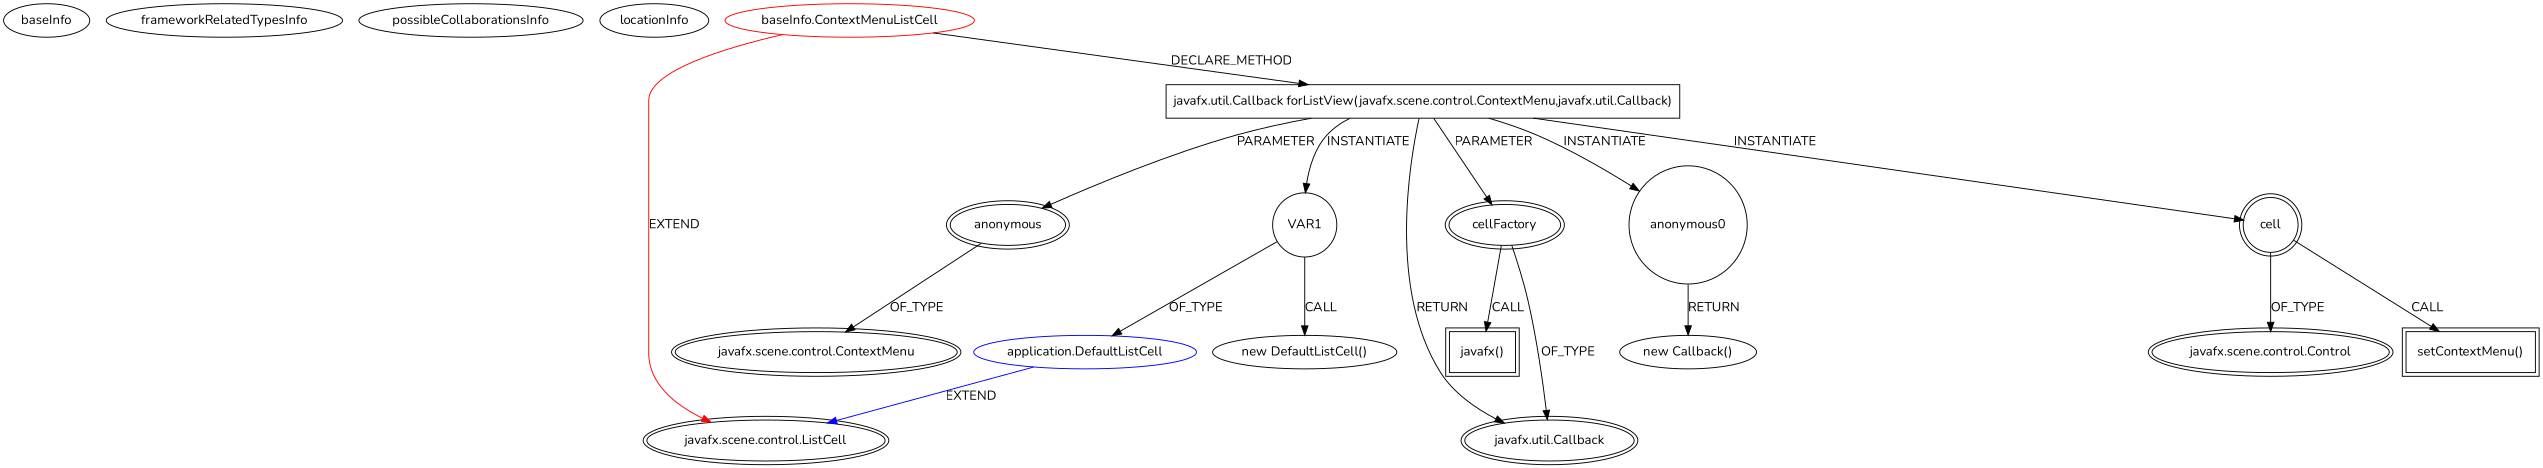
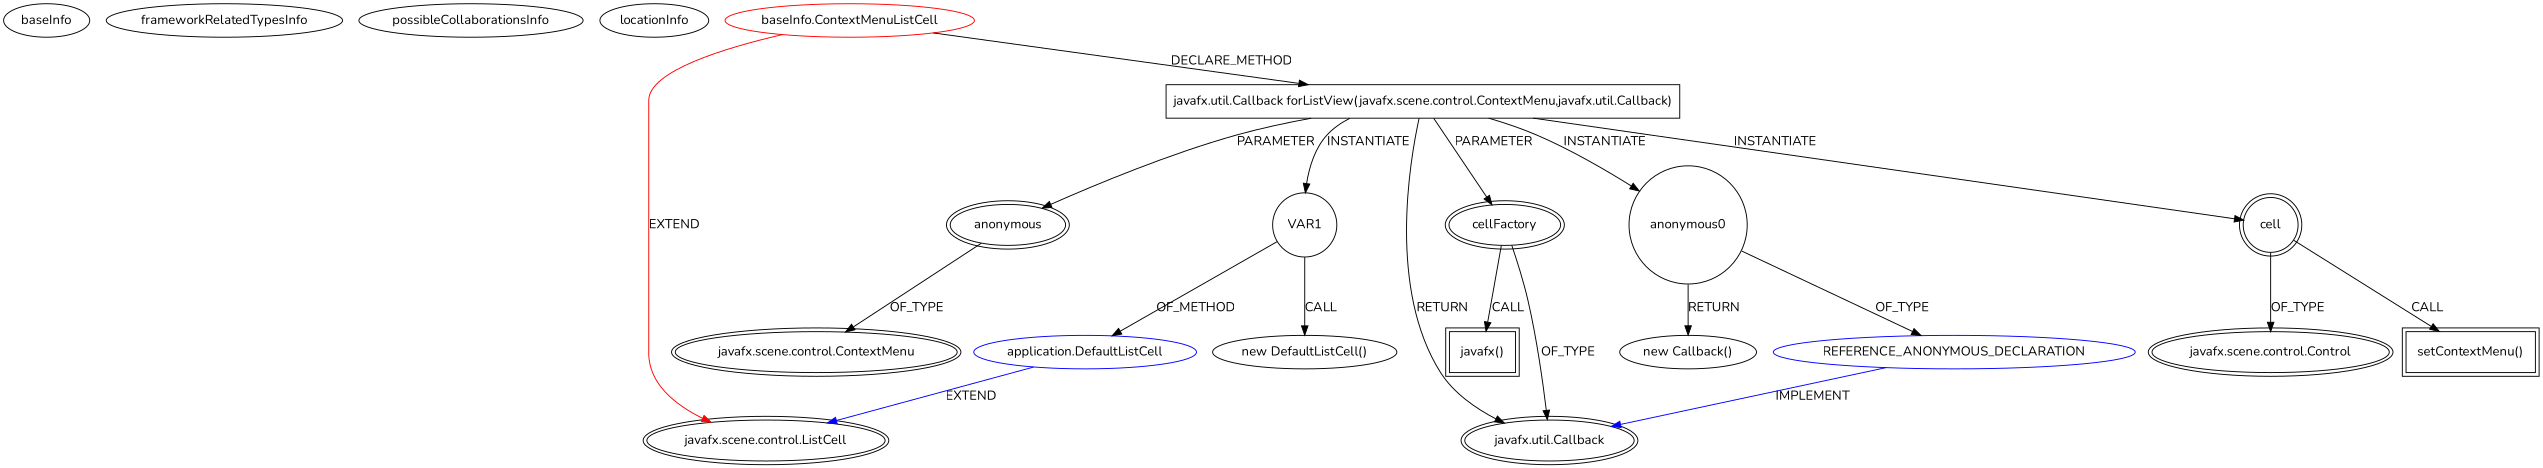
edge "VAR1" -> "application.DefaultListCell": label "OF_TYPE" -> "OF_METHOD"
node "REFERENCE_ANONYMOUS_DECLARATION": added
